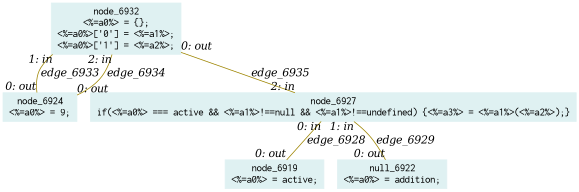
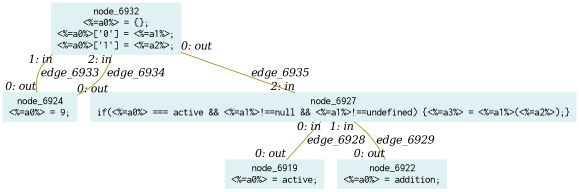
node "null_6922 <%=a0%> = addition;": label "null_6922 <%=a0%> = addition;" -> "node_6922 <%=a0%> = addition;"
